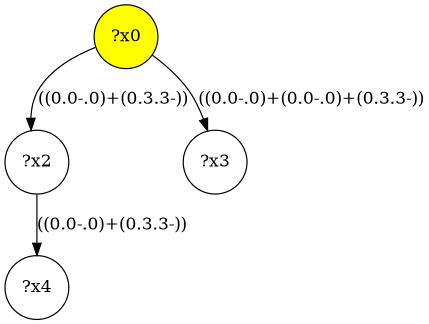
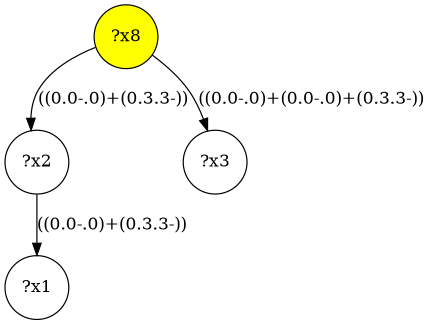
node "?x0": label "?x0" -> "?x8"
node "?x4": label "?x4" -> "?x1"
